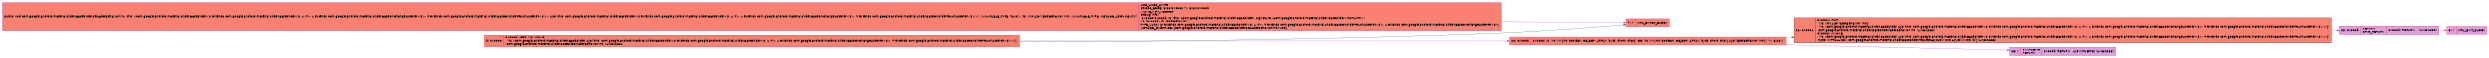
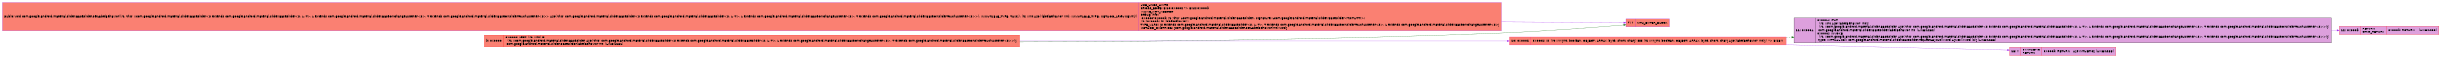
node "11: 0x0004": fillcolor salmon -> plum
node "8: ?": removed
